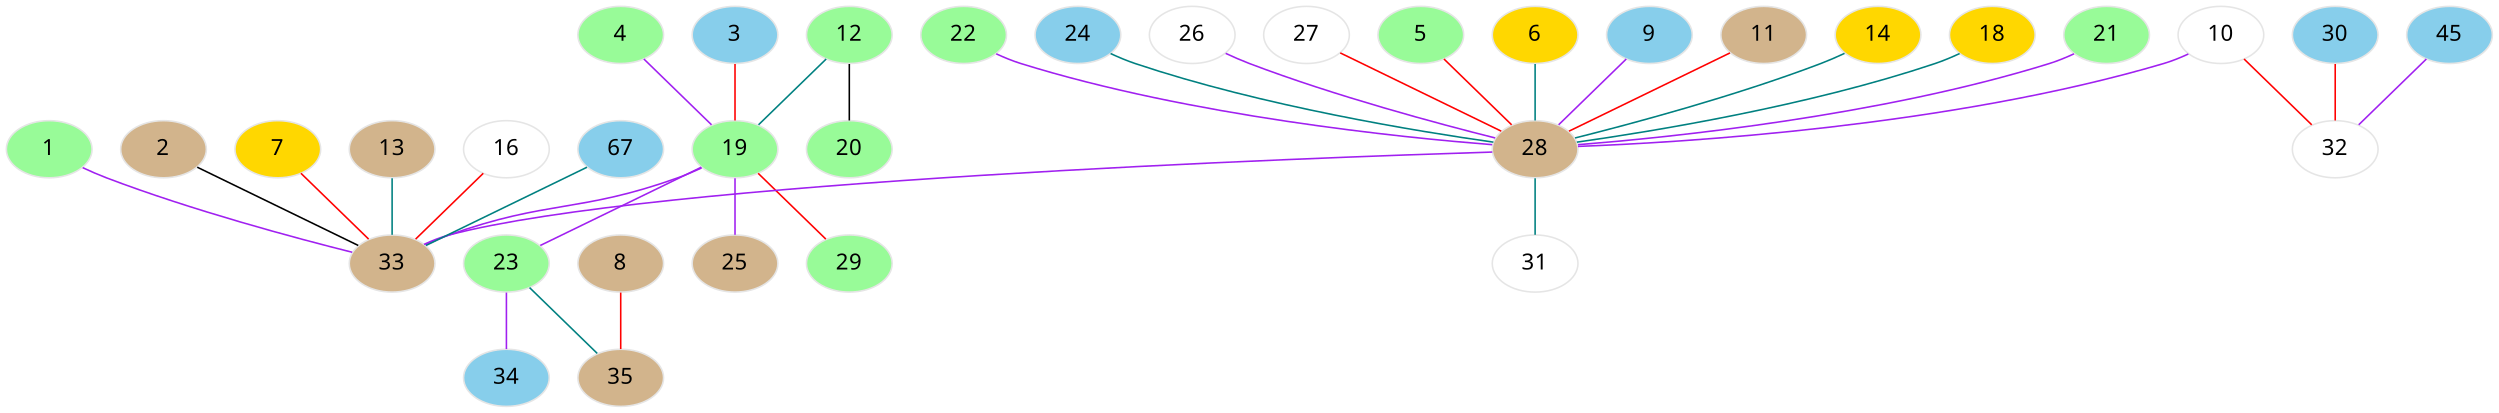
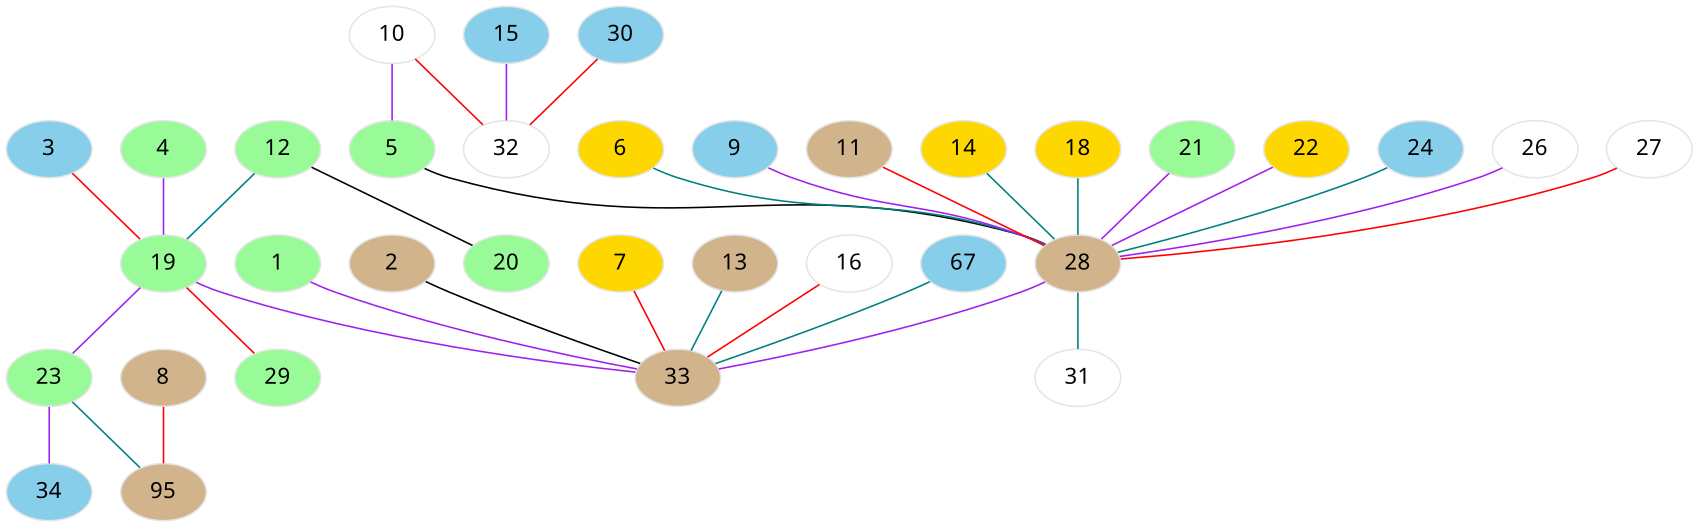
node "22": fillcolor palegreen -> gold
node "45": label "45" -> "15"
edge "5" -- "28": color red -> black
edge "10" -- "28": now "10" -- "5"
node "25": removed
node "35": label "35" -> "95"
